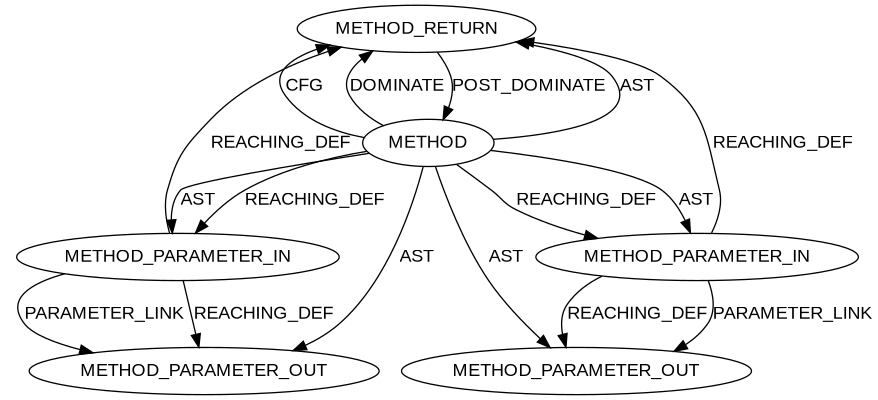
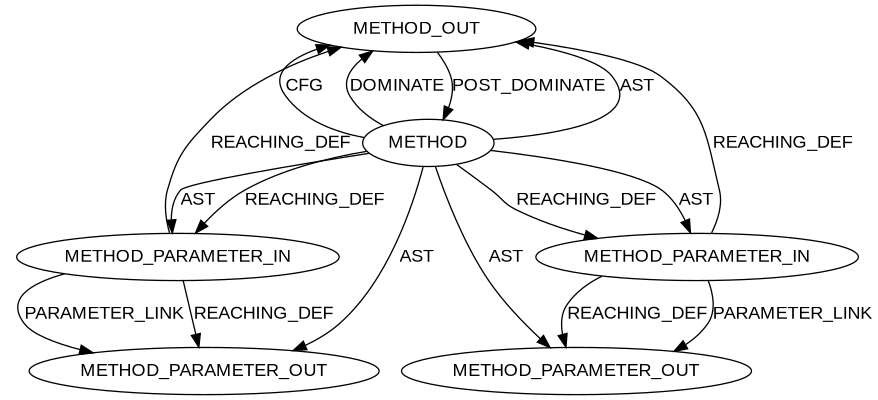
node "METHOD_RETURN": label "METHOD_RETURN" -> "METHOD_OUT"
